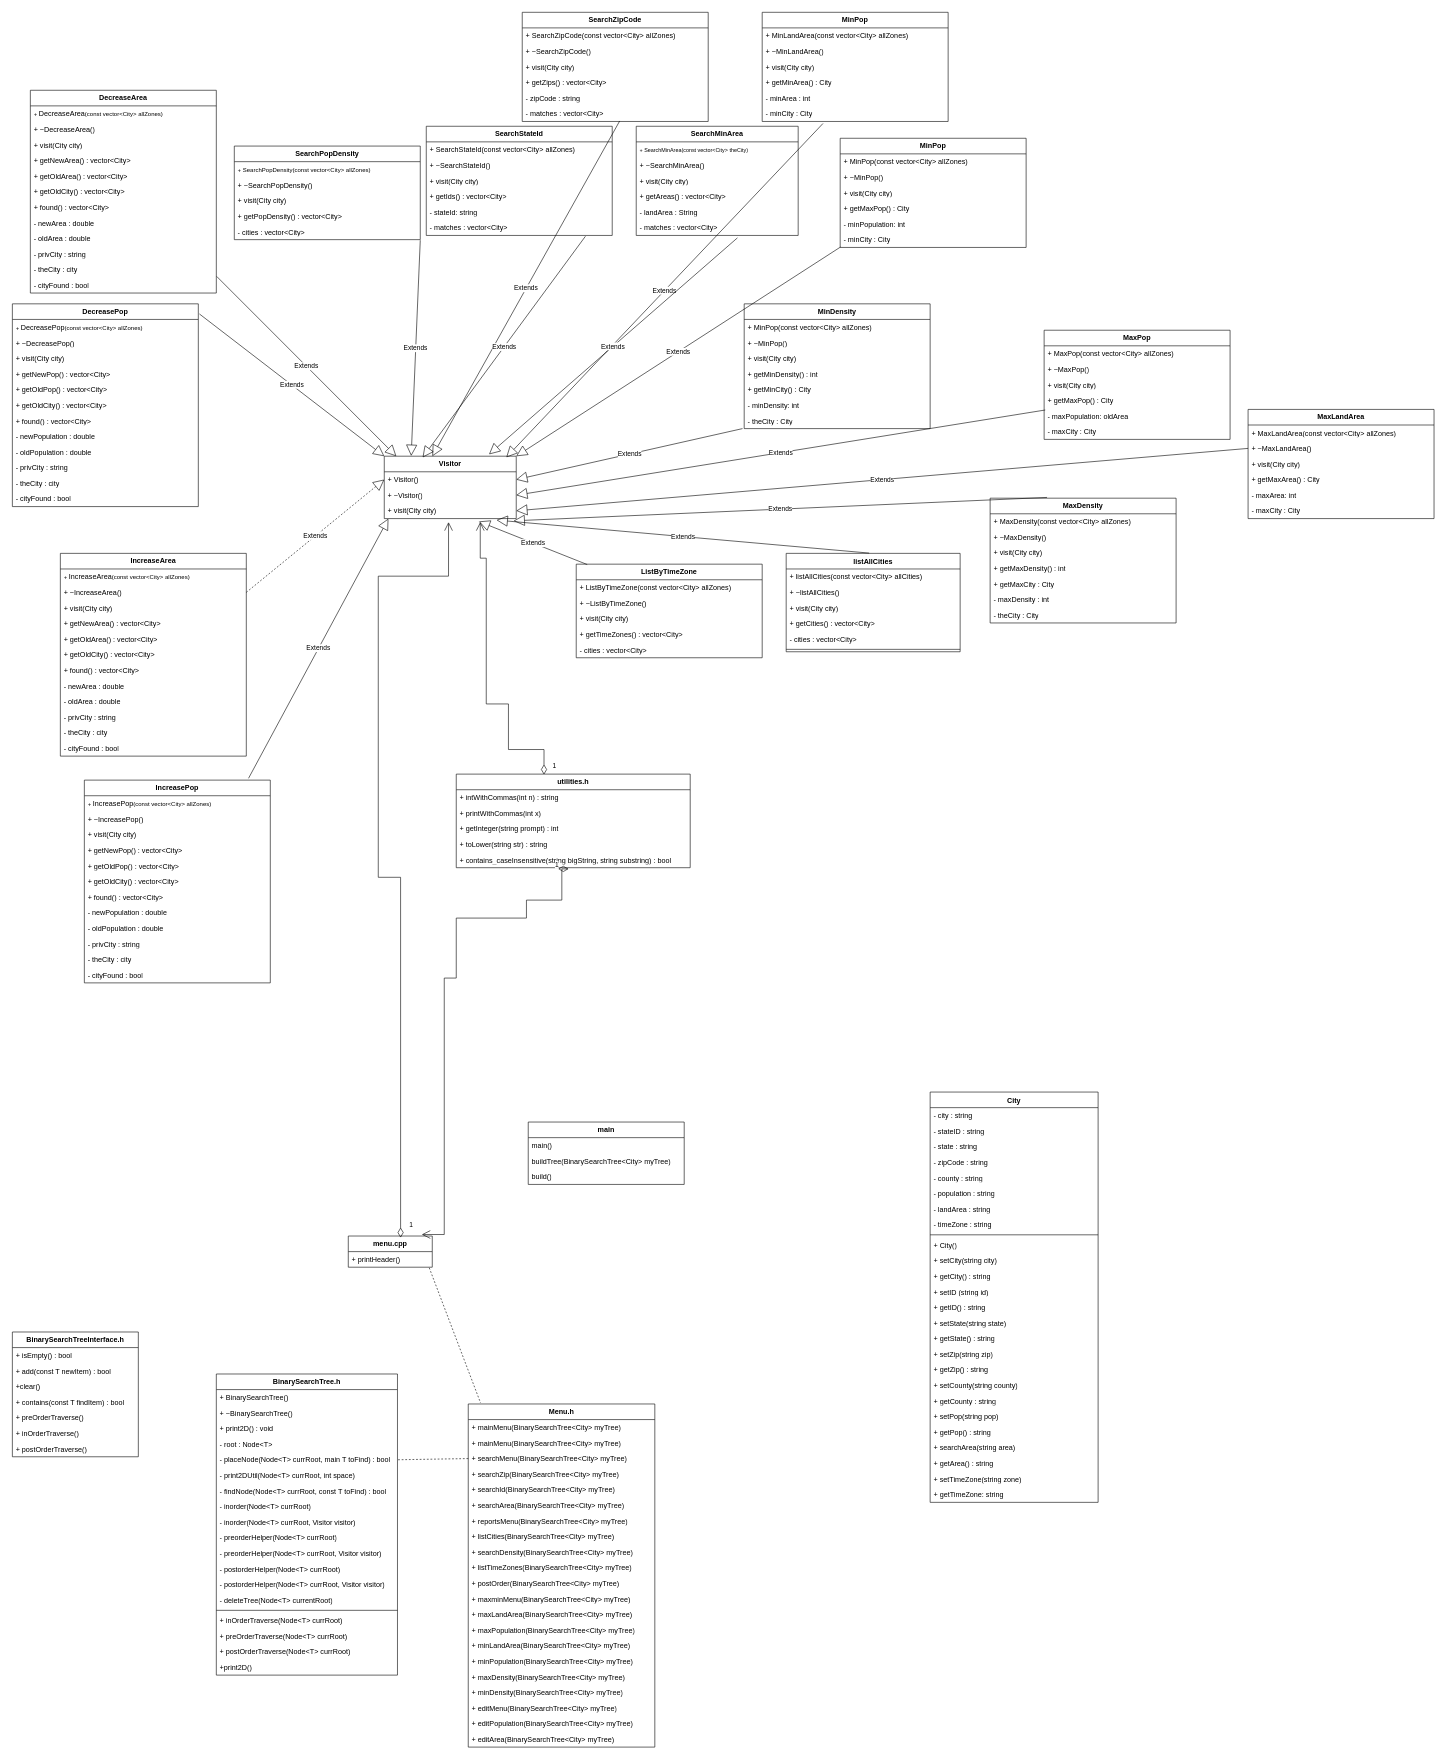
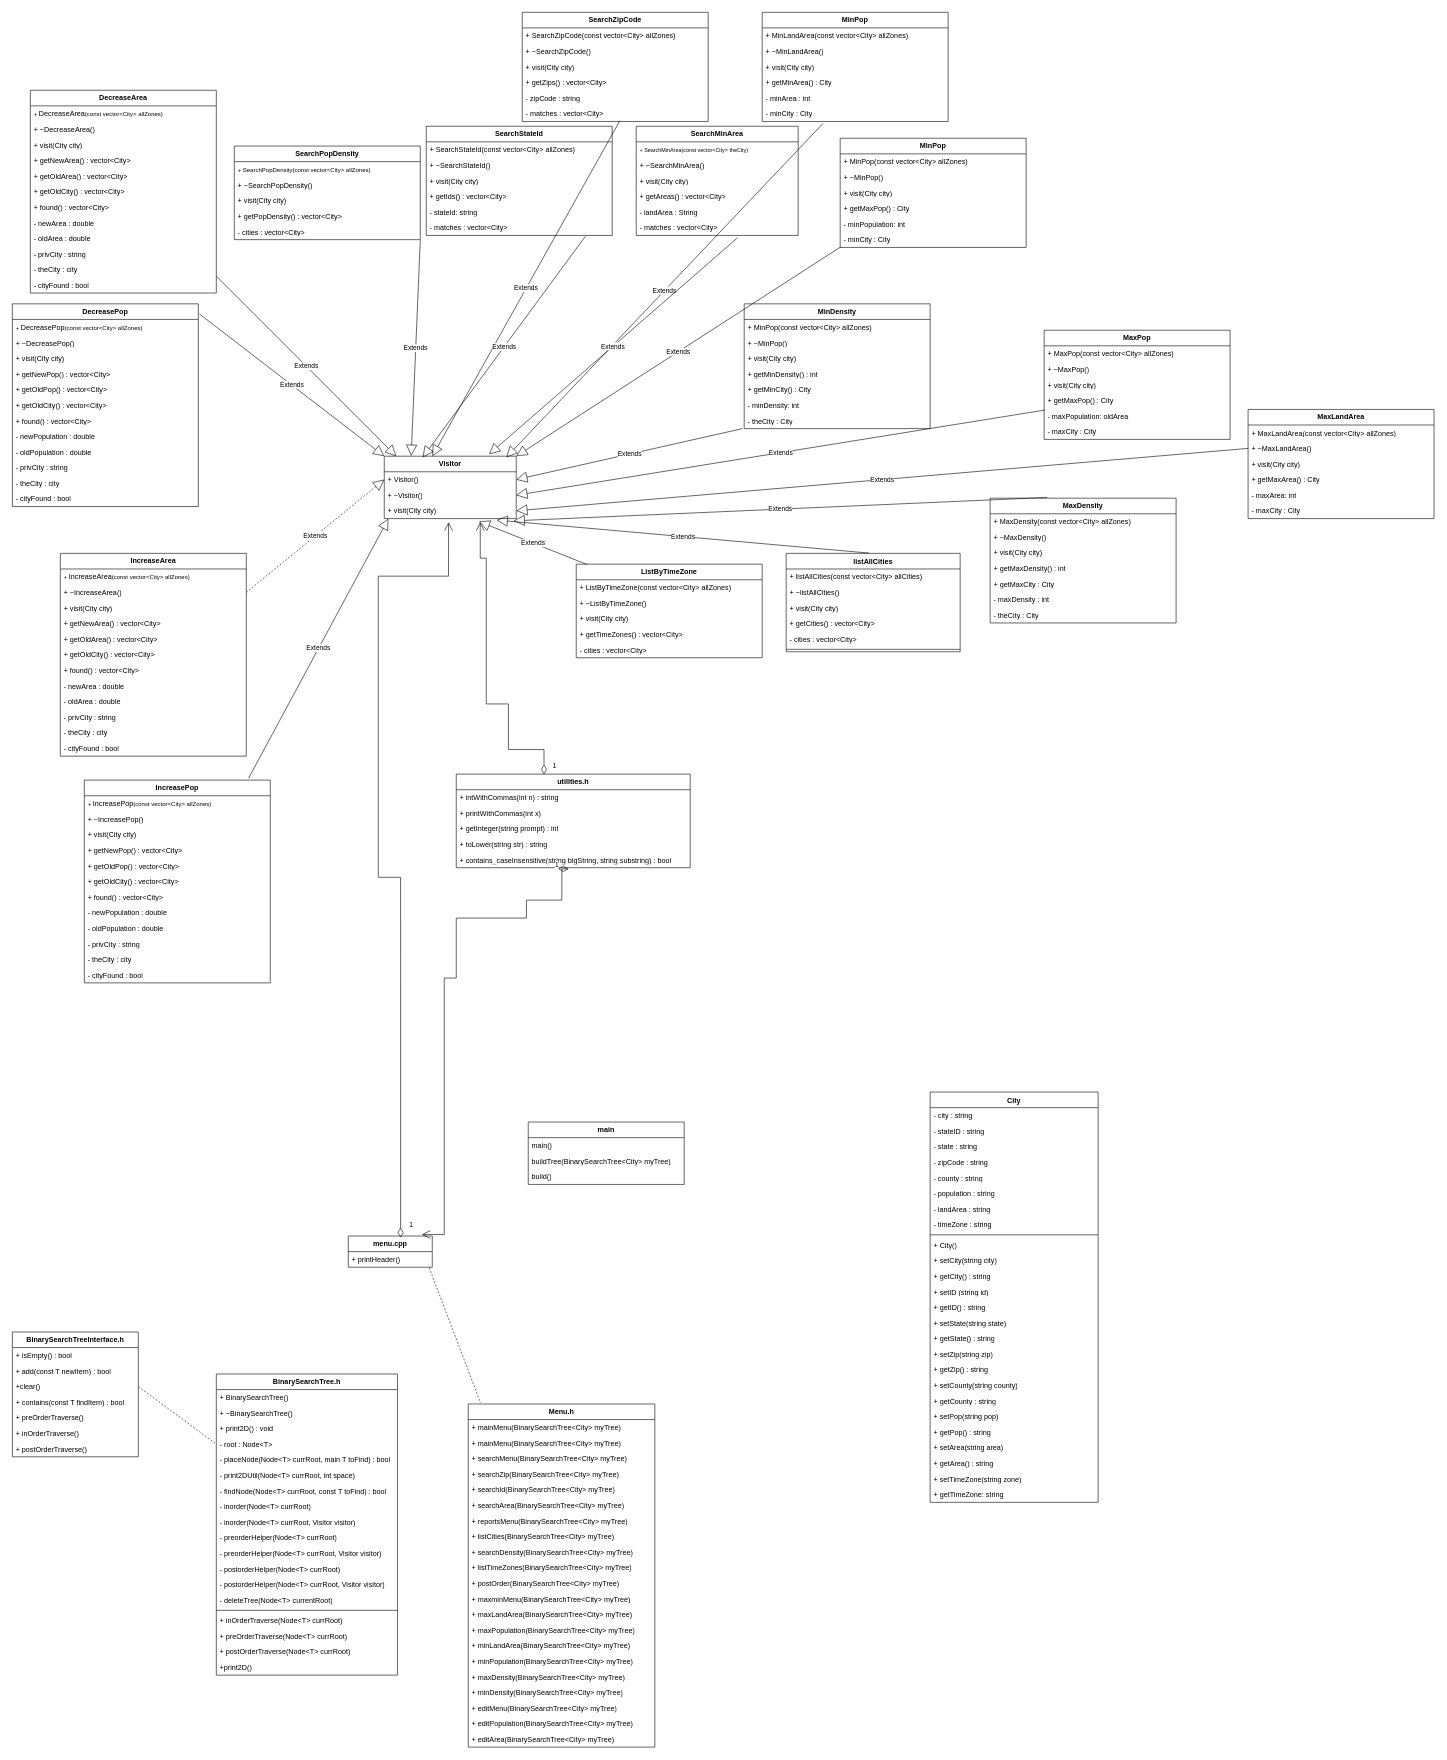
edge "+clear()" -- "- root : Node<T>": added
node "+ searchArea(string area)": label "+ searchArea(string area)" -> "+ setArea(string area)"
edge "+ searchMenu(BinarySearchTree<City> myTree)" -- "- placeNode(Node<T> currRoot, main T toFind) : bool": removed
